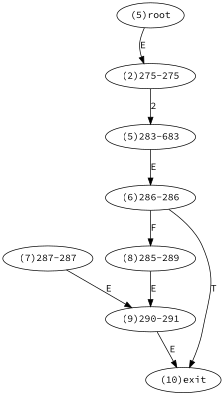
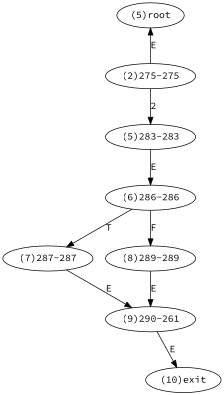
edge "(5)root" -> "(2)275-275": reversed
node "(5)283-683": label "(5)283-683" -> "(5)283-283"
node "(8)285-289": label "(8)285-289" -> "(8)289-289"
edge "(6)286-286" -> "(10)exit": now "(6)286-286" -> "(7)287-287"
node "(9)290-291": label "(9)290-291" -> "(9)290-261"
